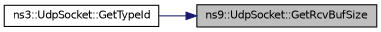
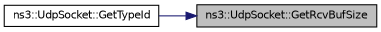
node "ns9::UdpSocket::GetRcvBufSize": label "ns9::UdpSocket::GetRcvBufSize" -> "ns3::UdpSocket::GetRcvBufSize"
